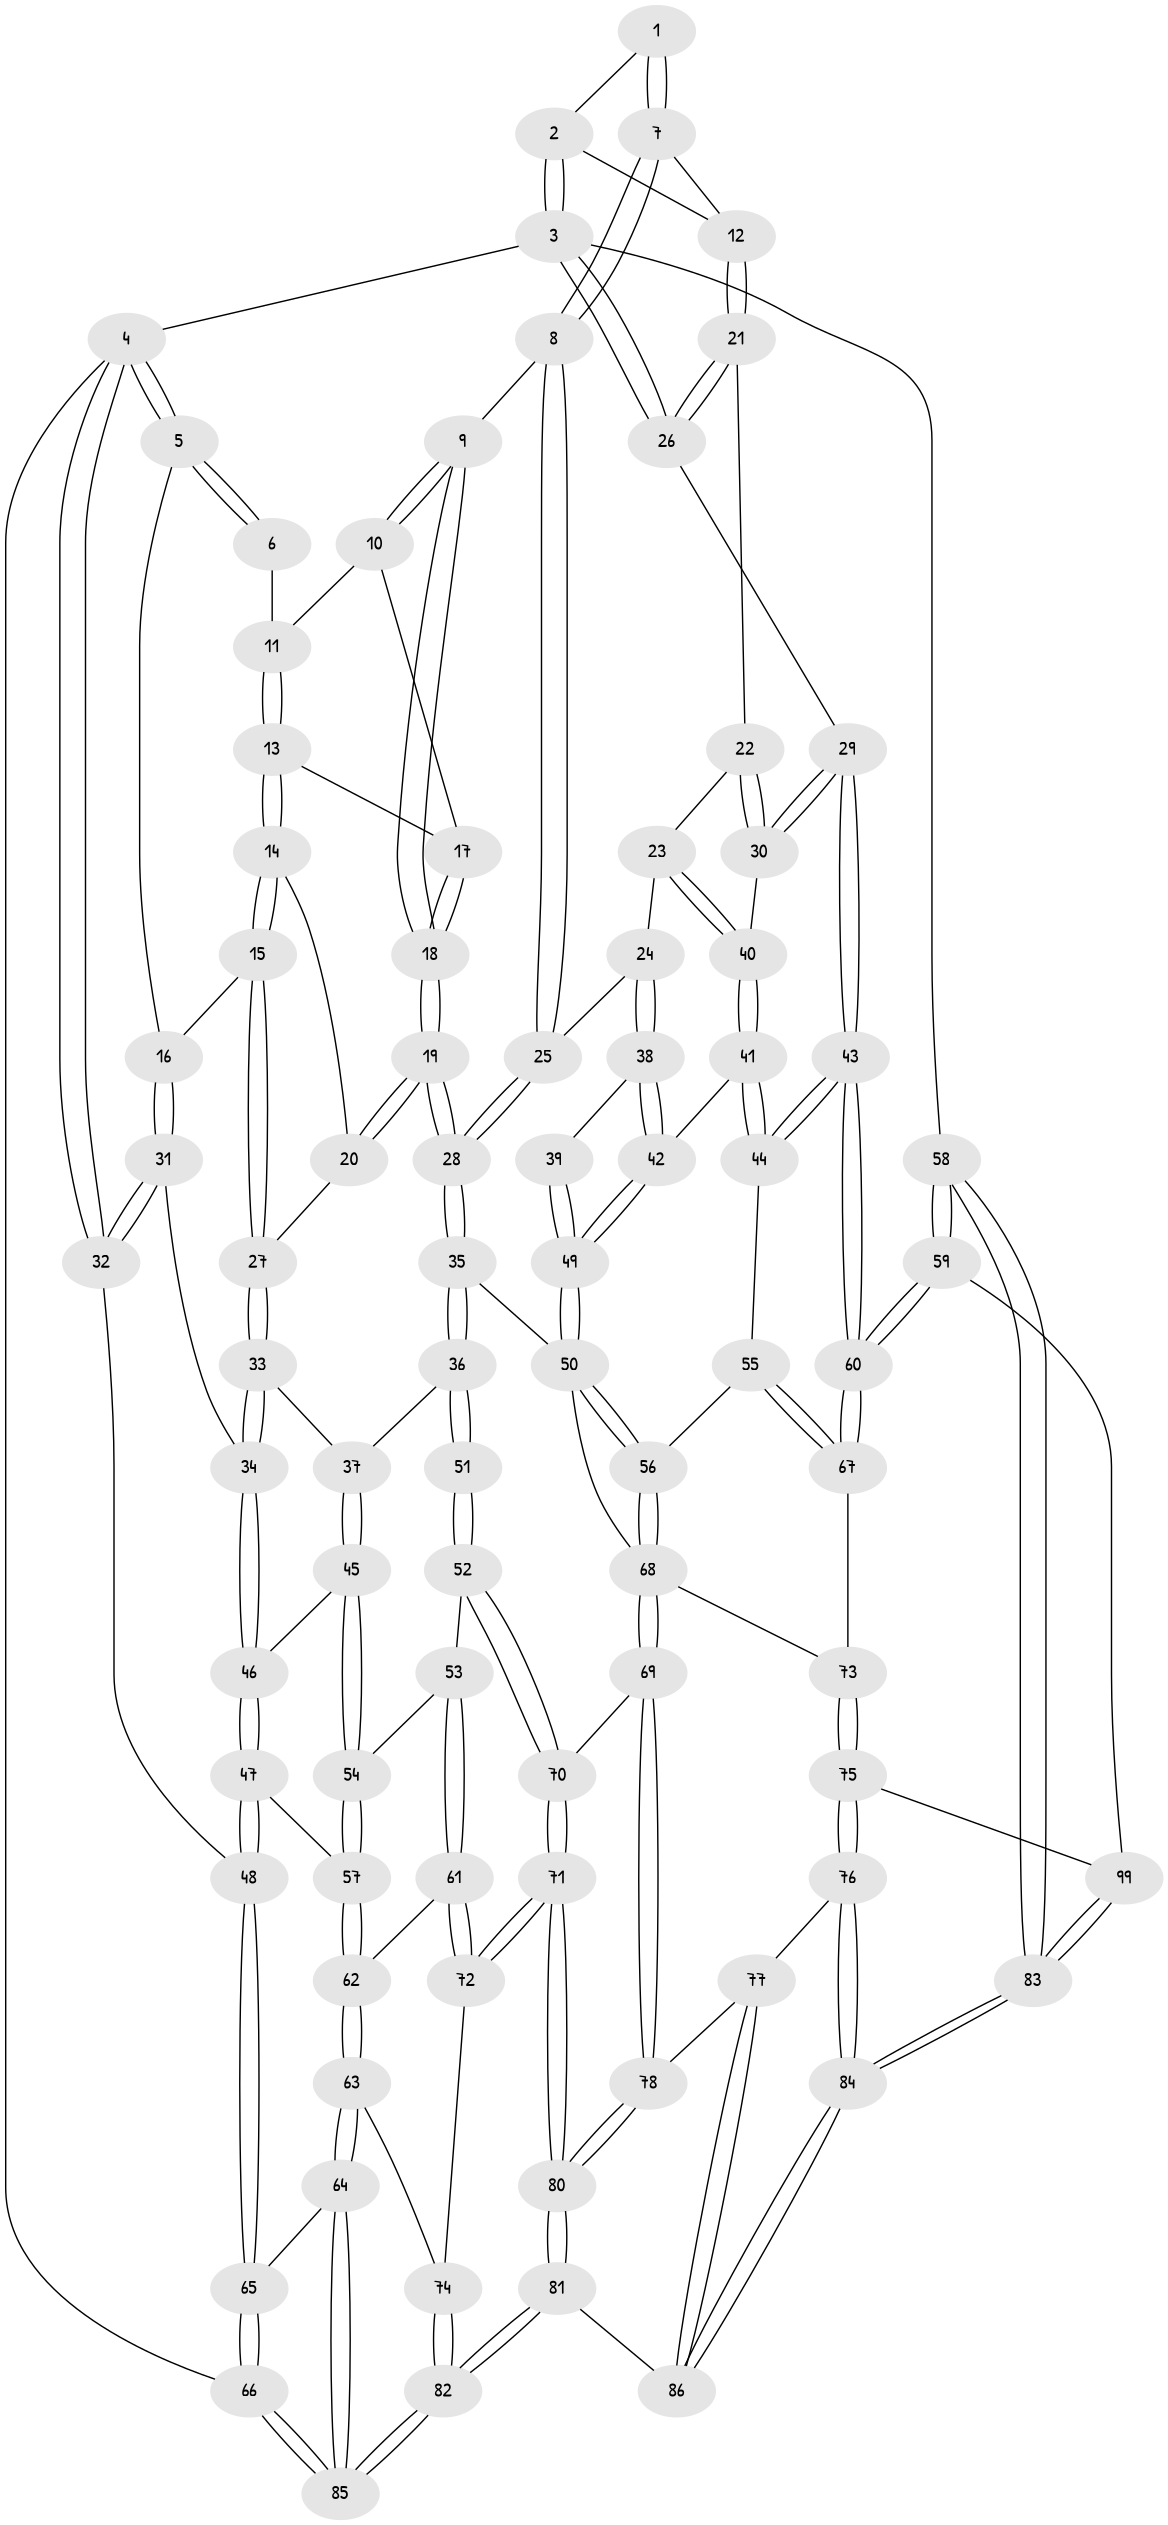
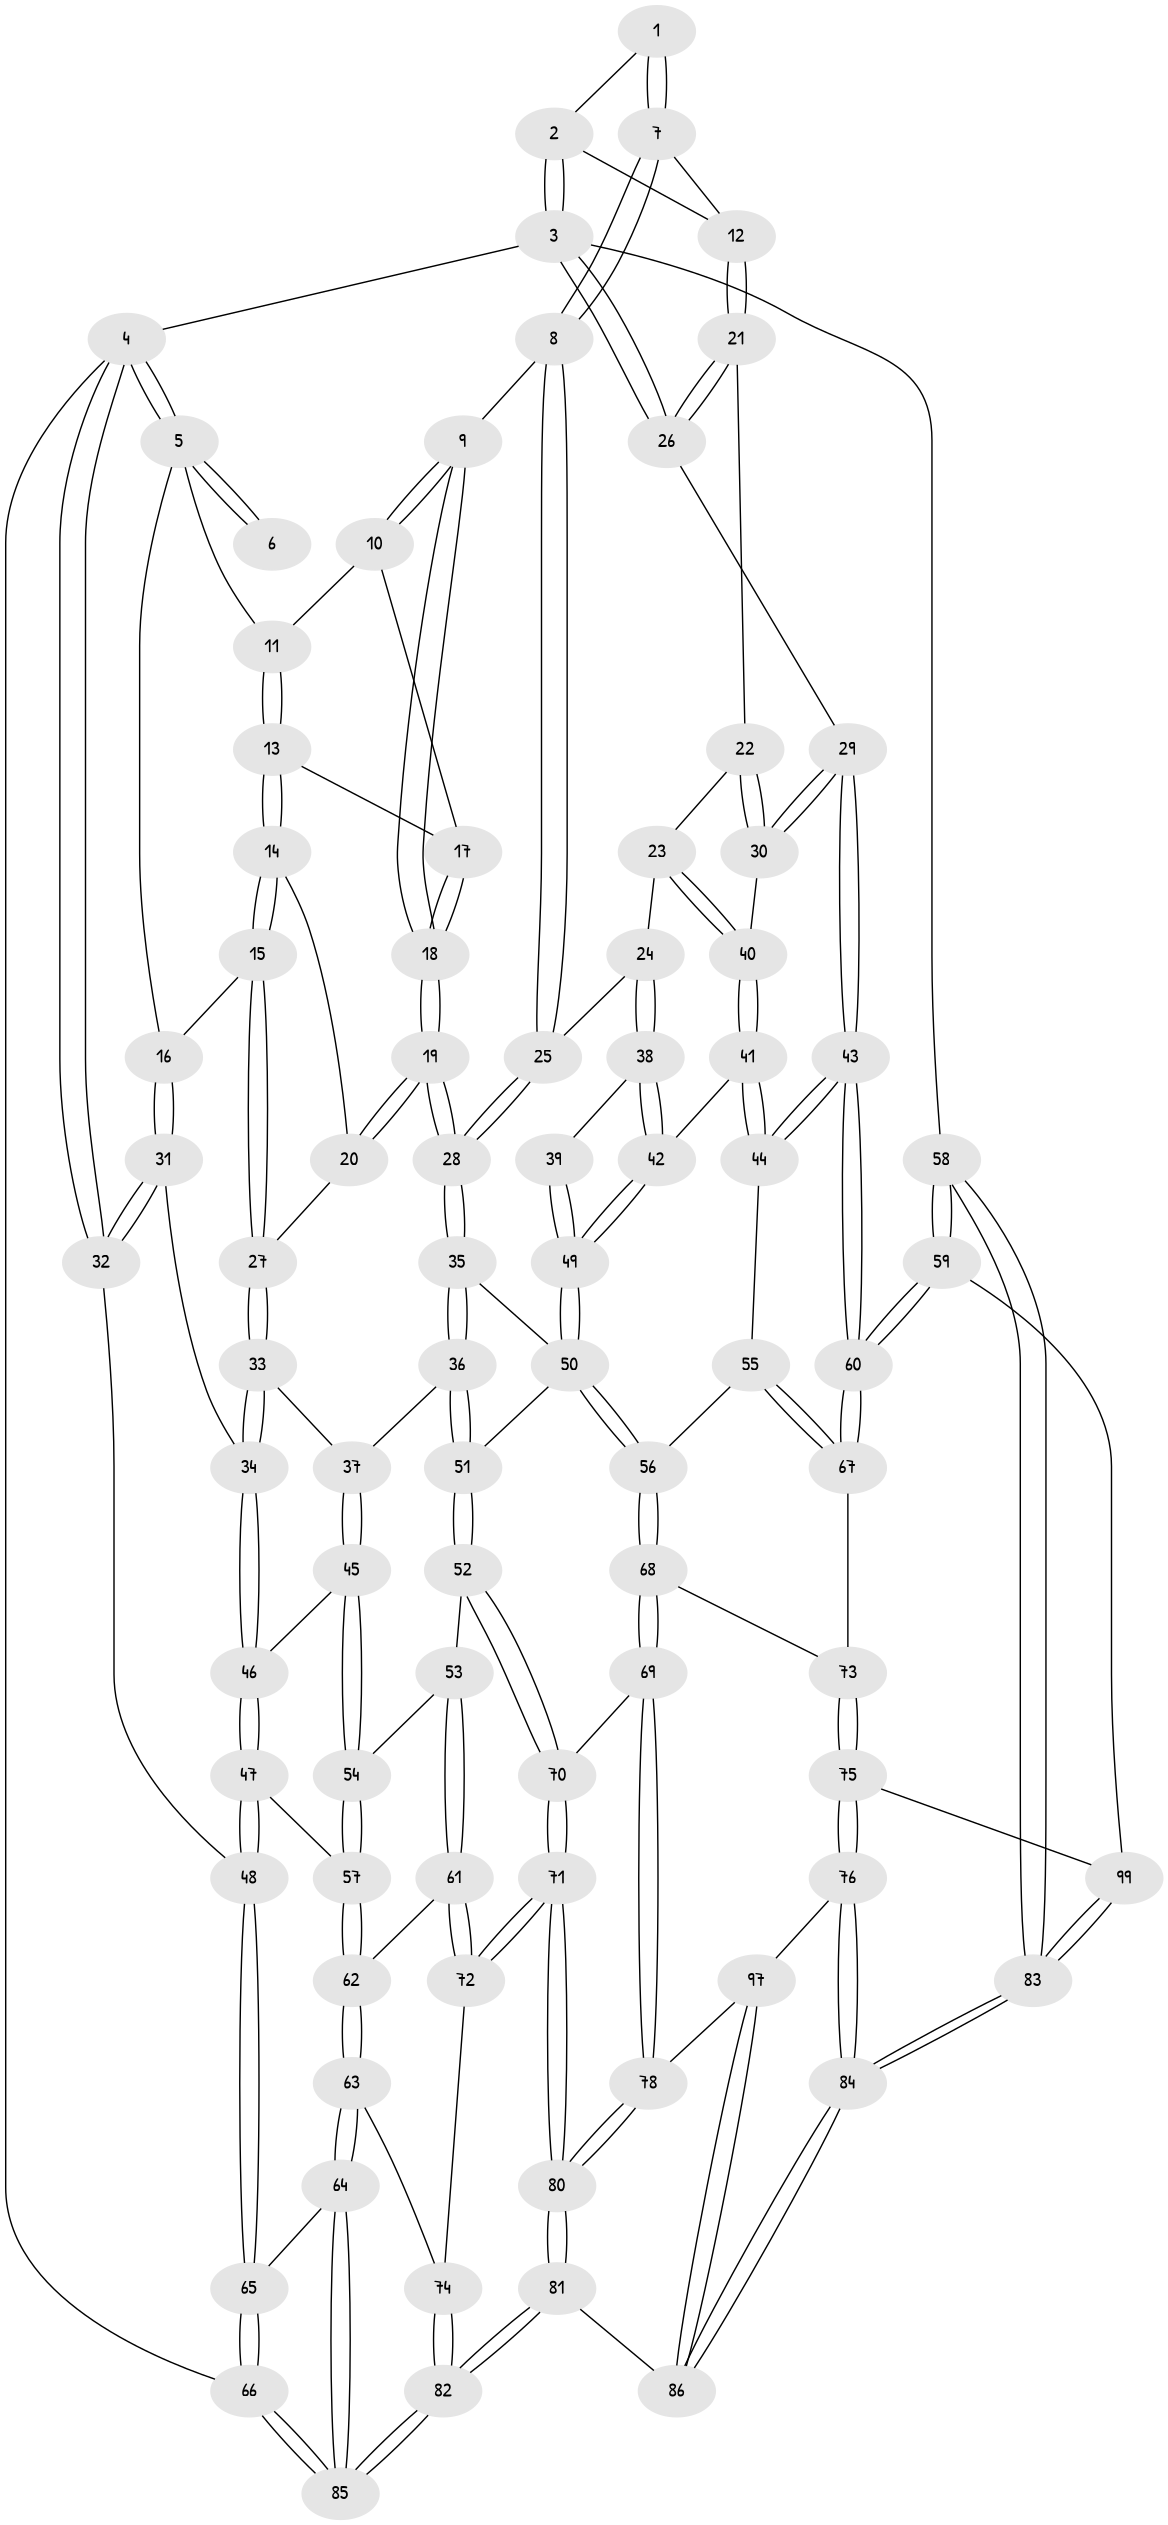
edge "6" -- "11": now "5" -- "11"
edge "50" -- "68": now "50" -- "51"
node "77": label "77" -> "97"
